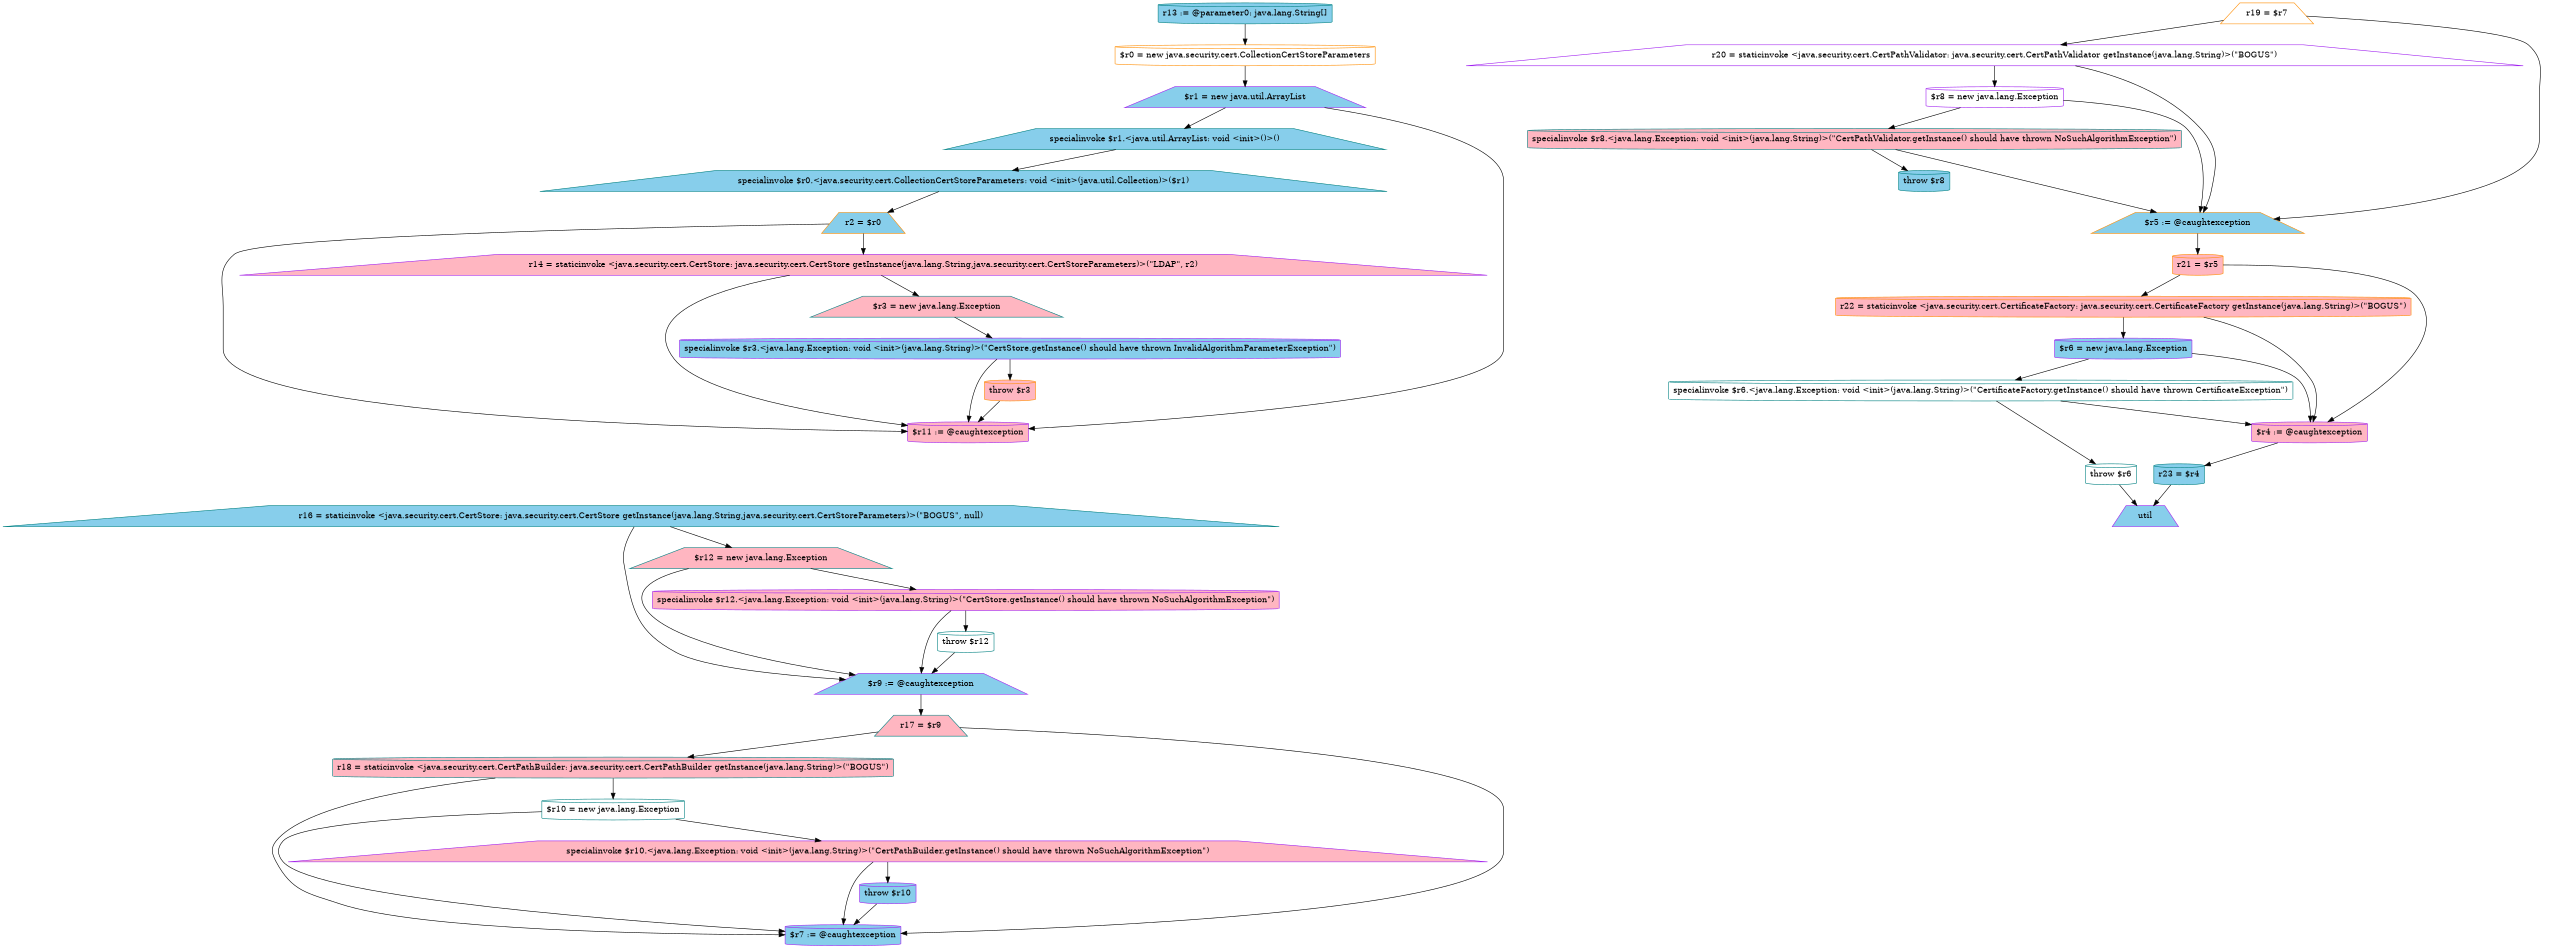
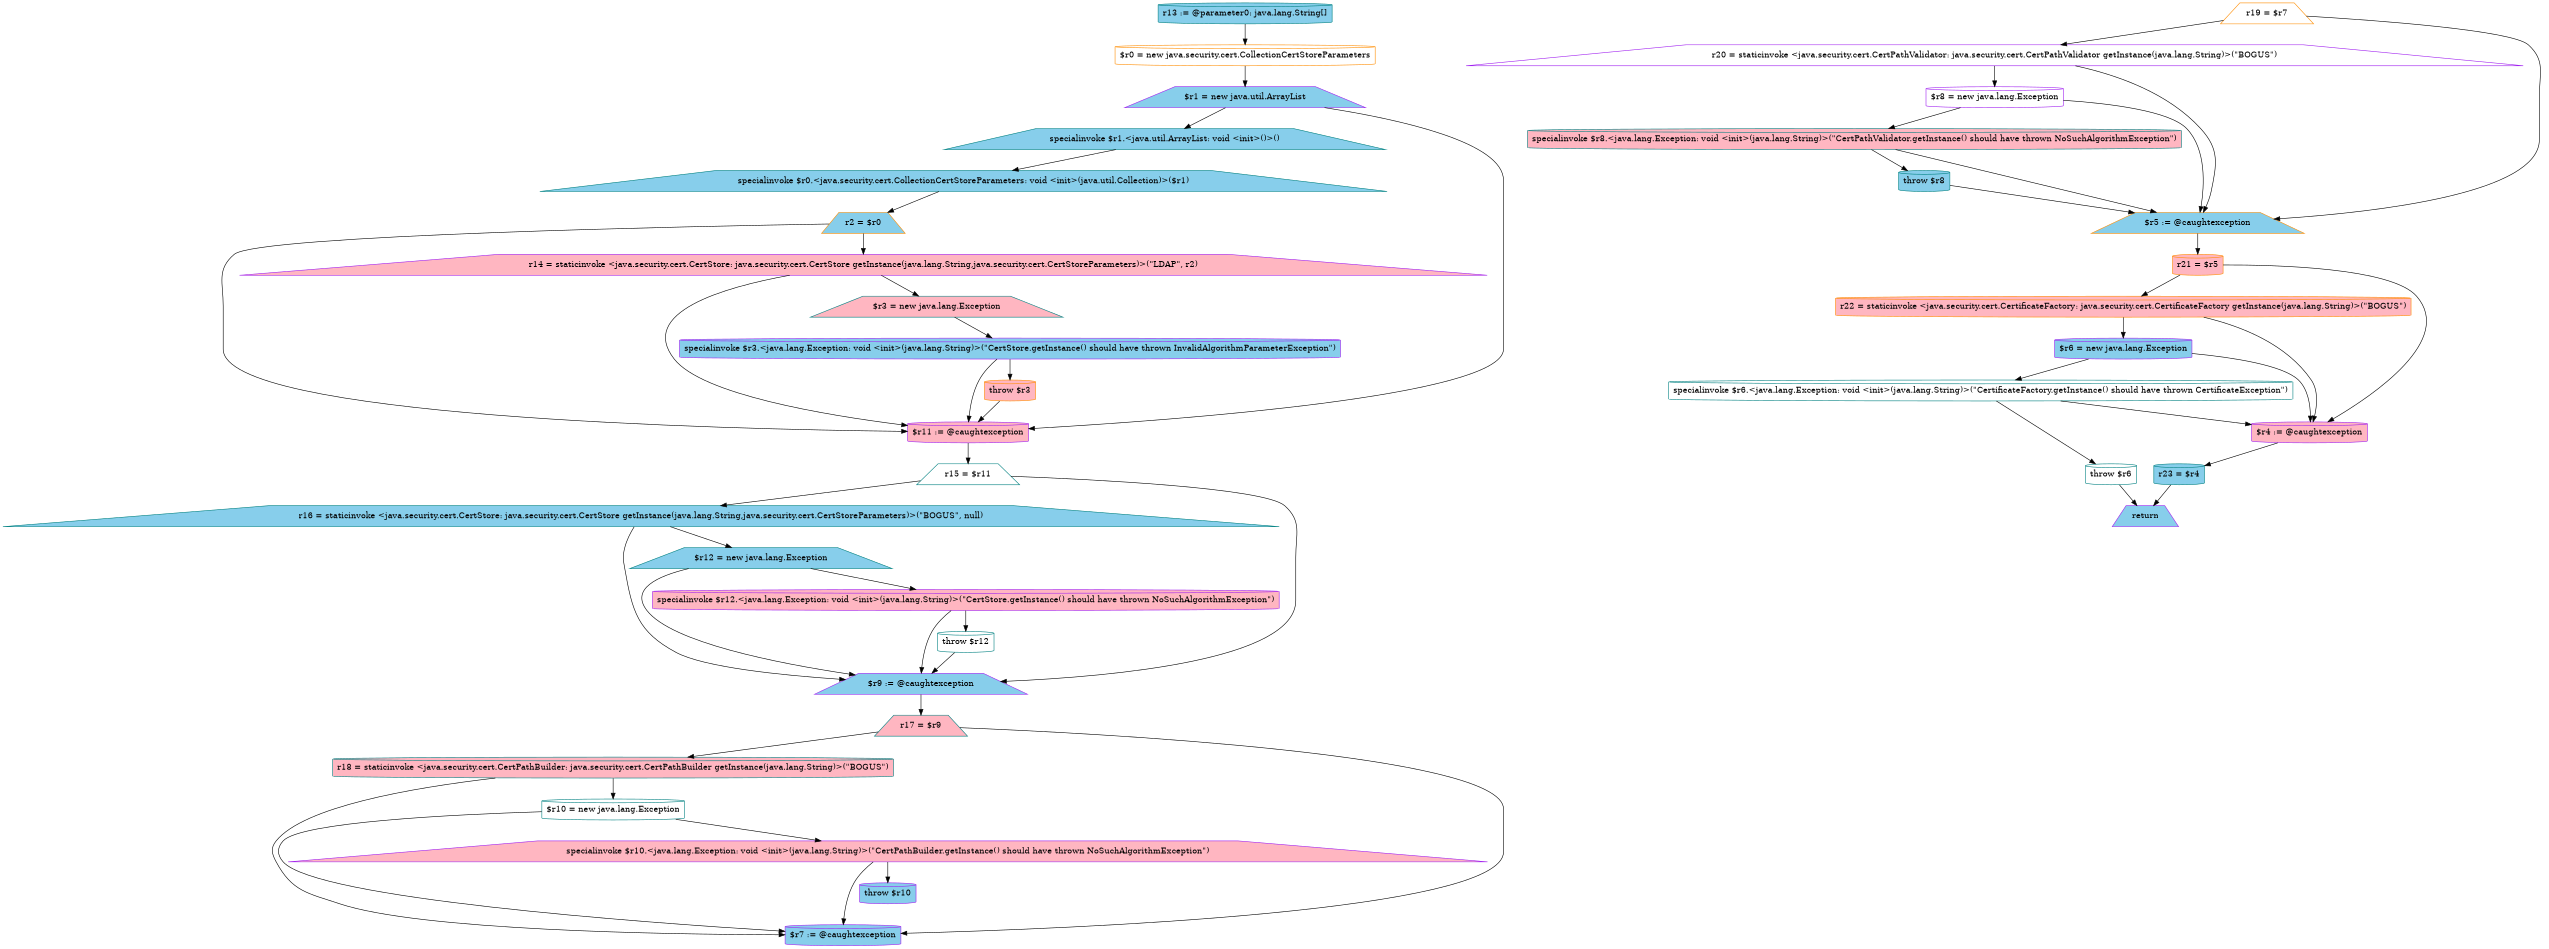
edge "throw $r8" -> "$r5 := @caughtexception": added
node "r15 = $r11": added
node "util": label "util" -> "return"
node "$r12 = new java.lang.Exception": fillcolor lightpink -> skyblue
edge "throw $r10" -> "$r7 := @caughtexception": removed
